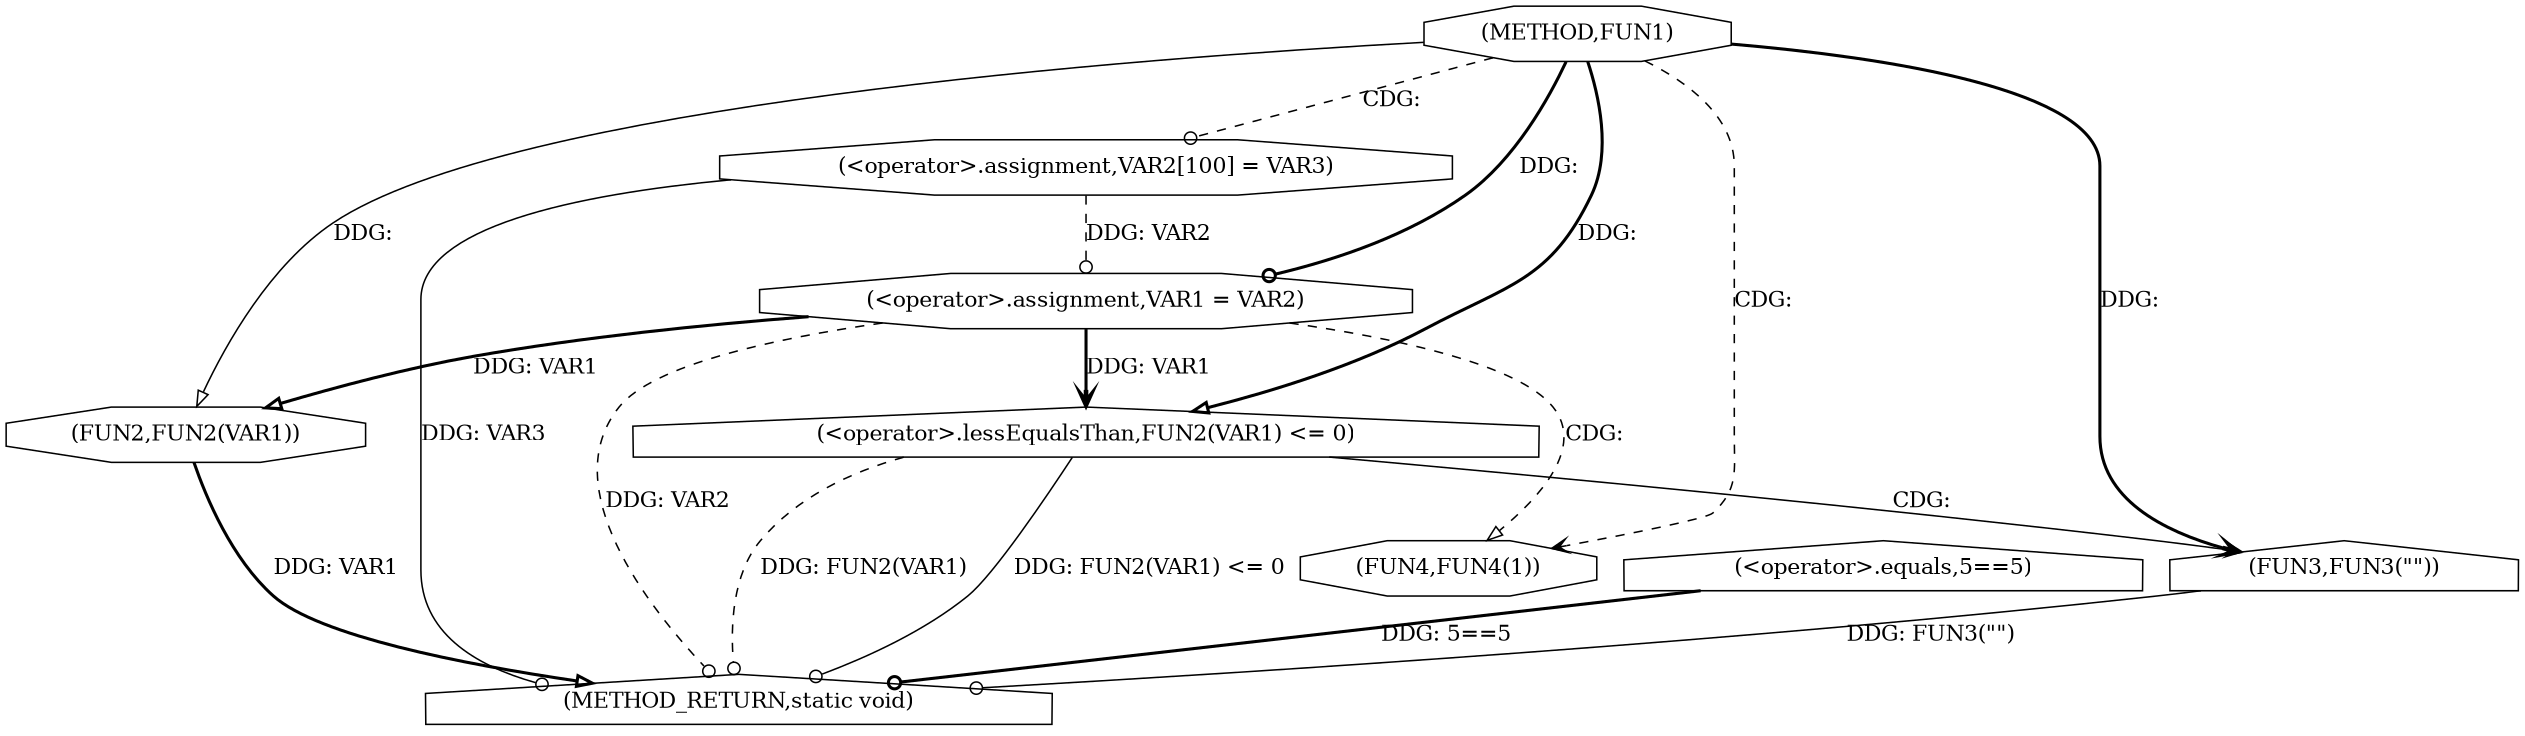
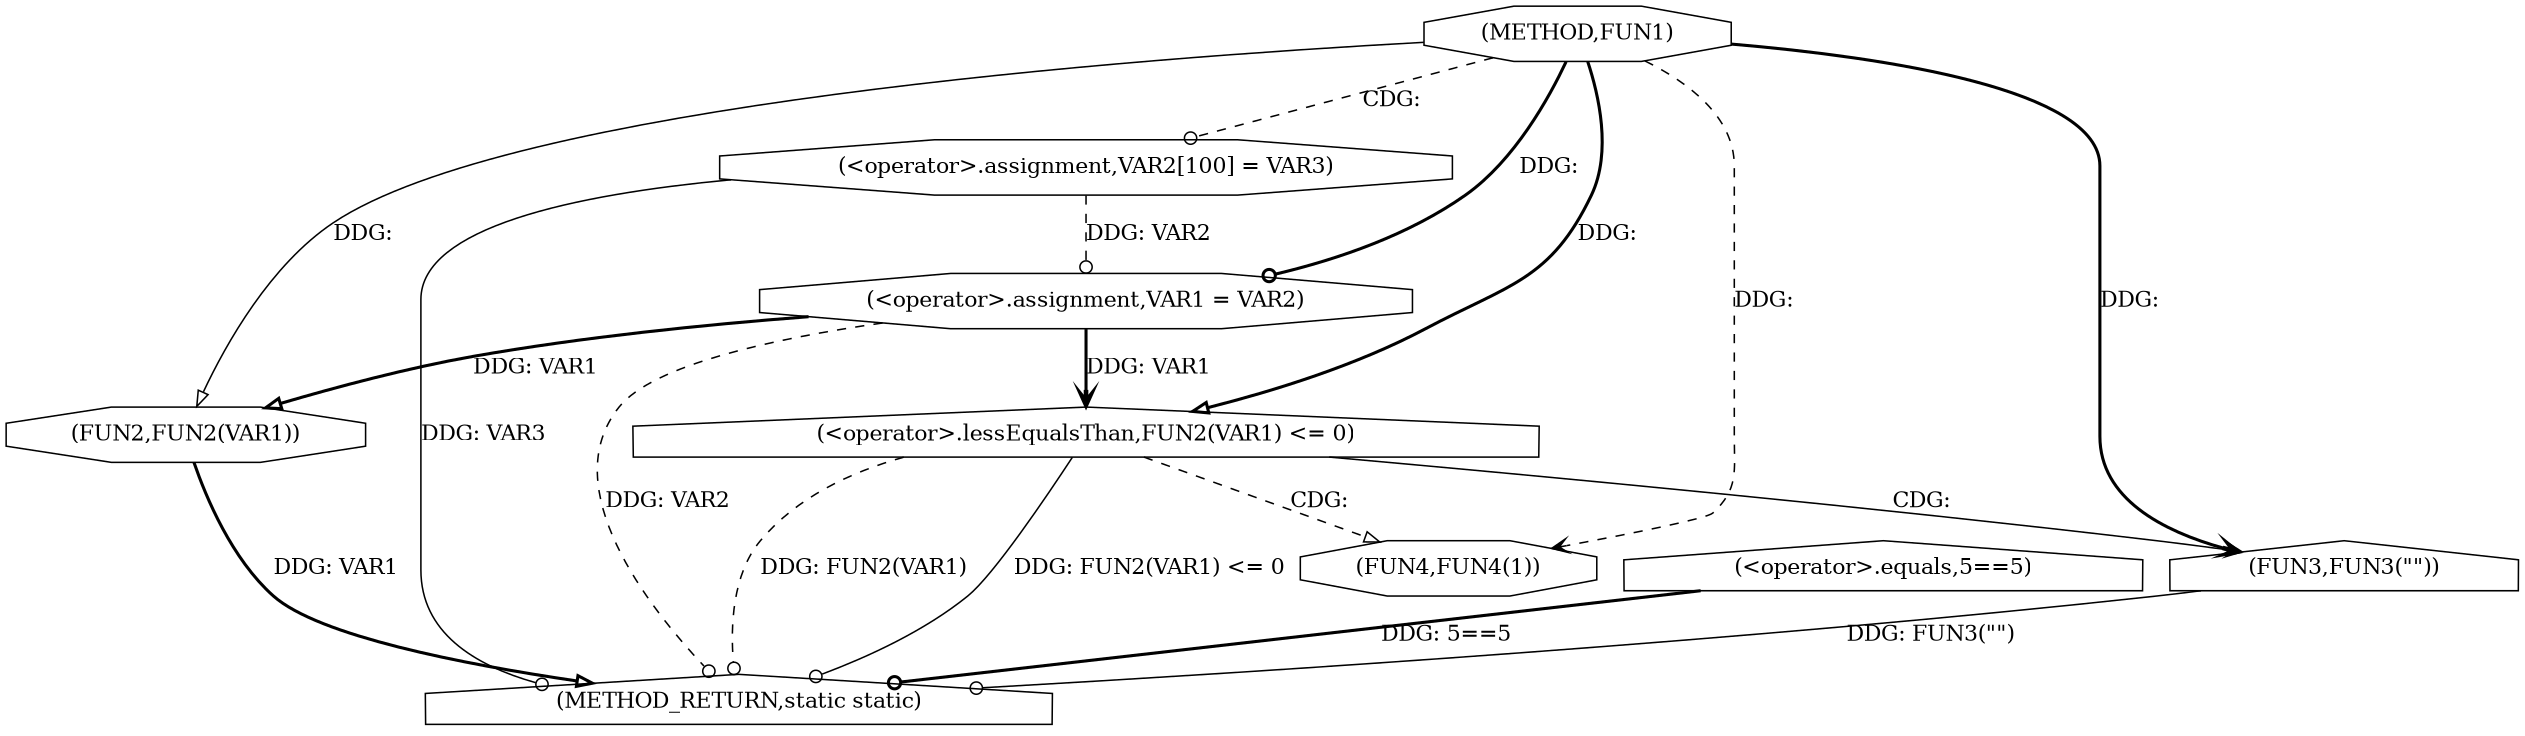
edge "(METHOD,FUN1)" -> "(FUN4,FUN4(1))": label "CDG: " -> "DDG: "
edge "(<operator>.assignment,VAR1 = VAR2)" -> "(FUN4,FUN4(1))": now "(<operator>.lessEqualsThan,FUN2(VAR1) <= 0)" -> "(FUN4,FUN4(1))"
node "(METHOD_RETURN,static void)": label "(METHOD_RETURN,static void)" -> "(METHOD_RETURN,static static)"
